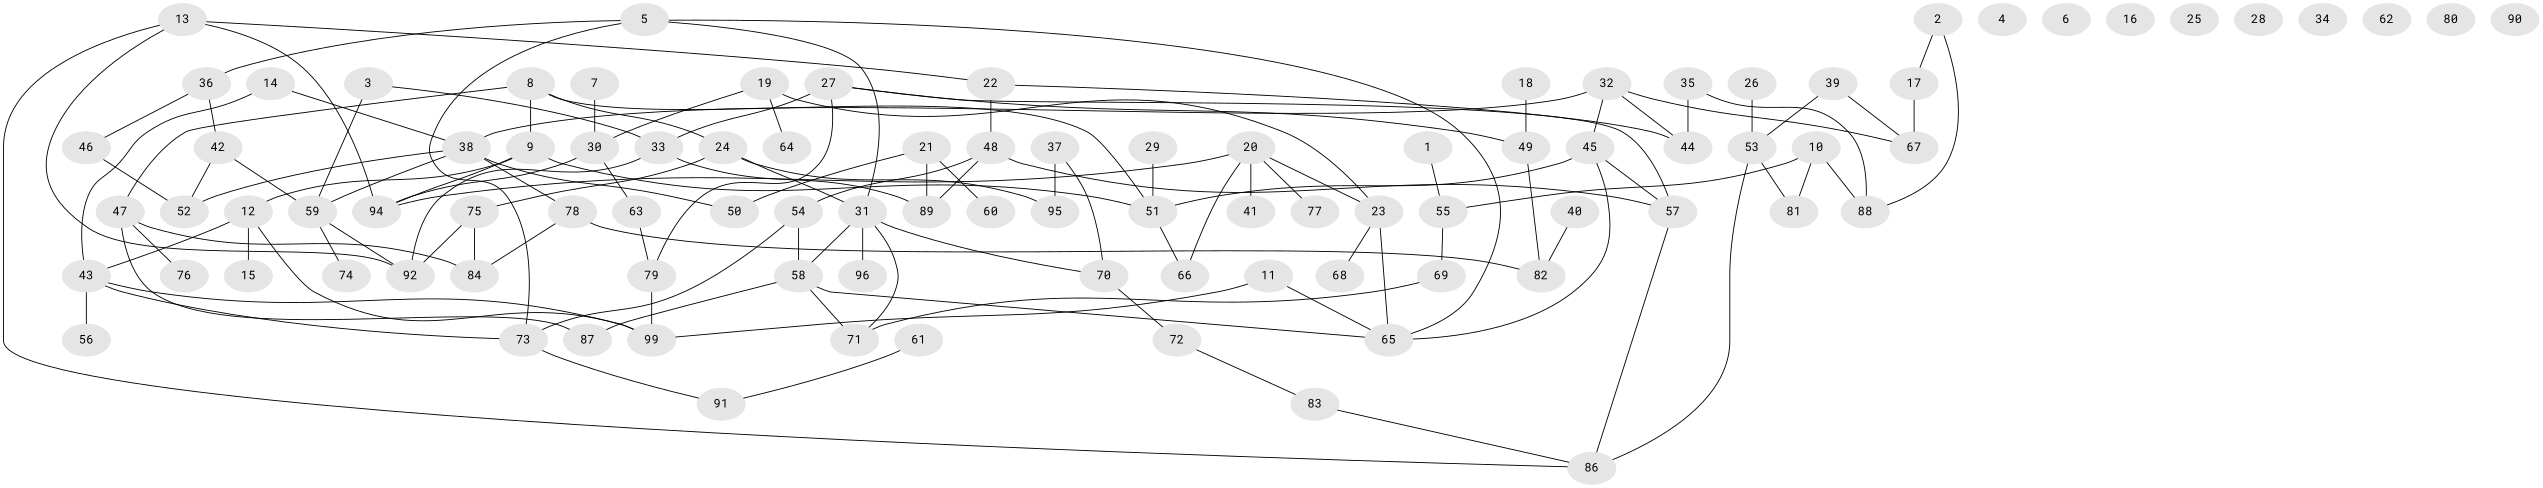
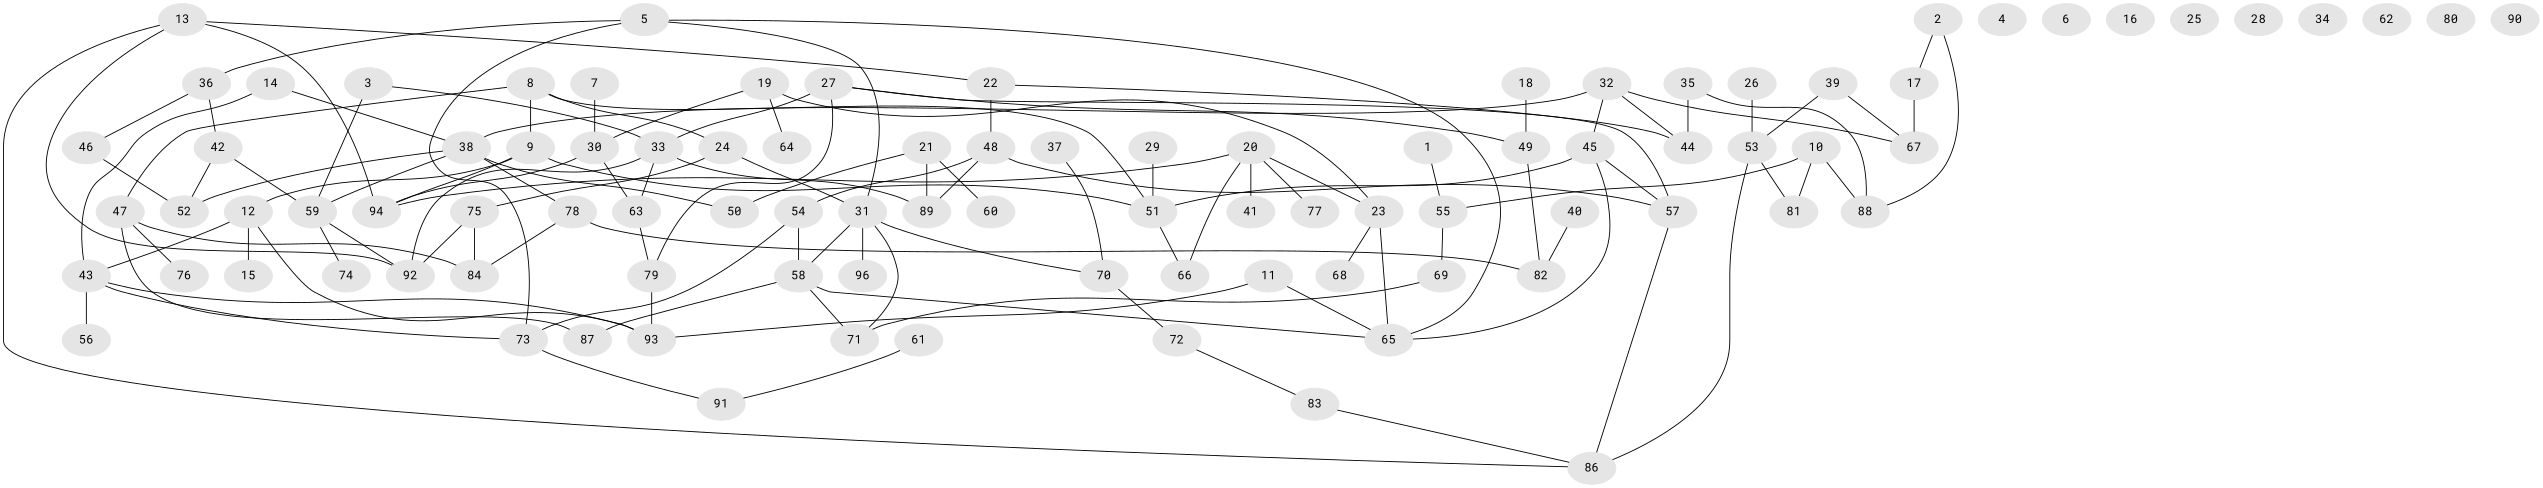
edge "33" -- "63": added
node "95": removed
node "99": label "99" -> "93"
